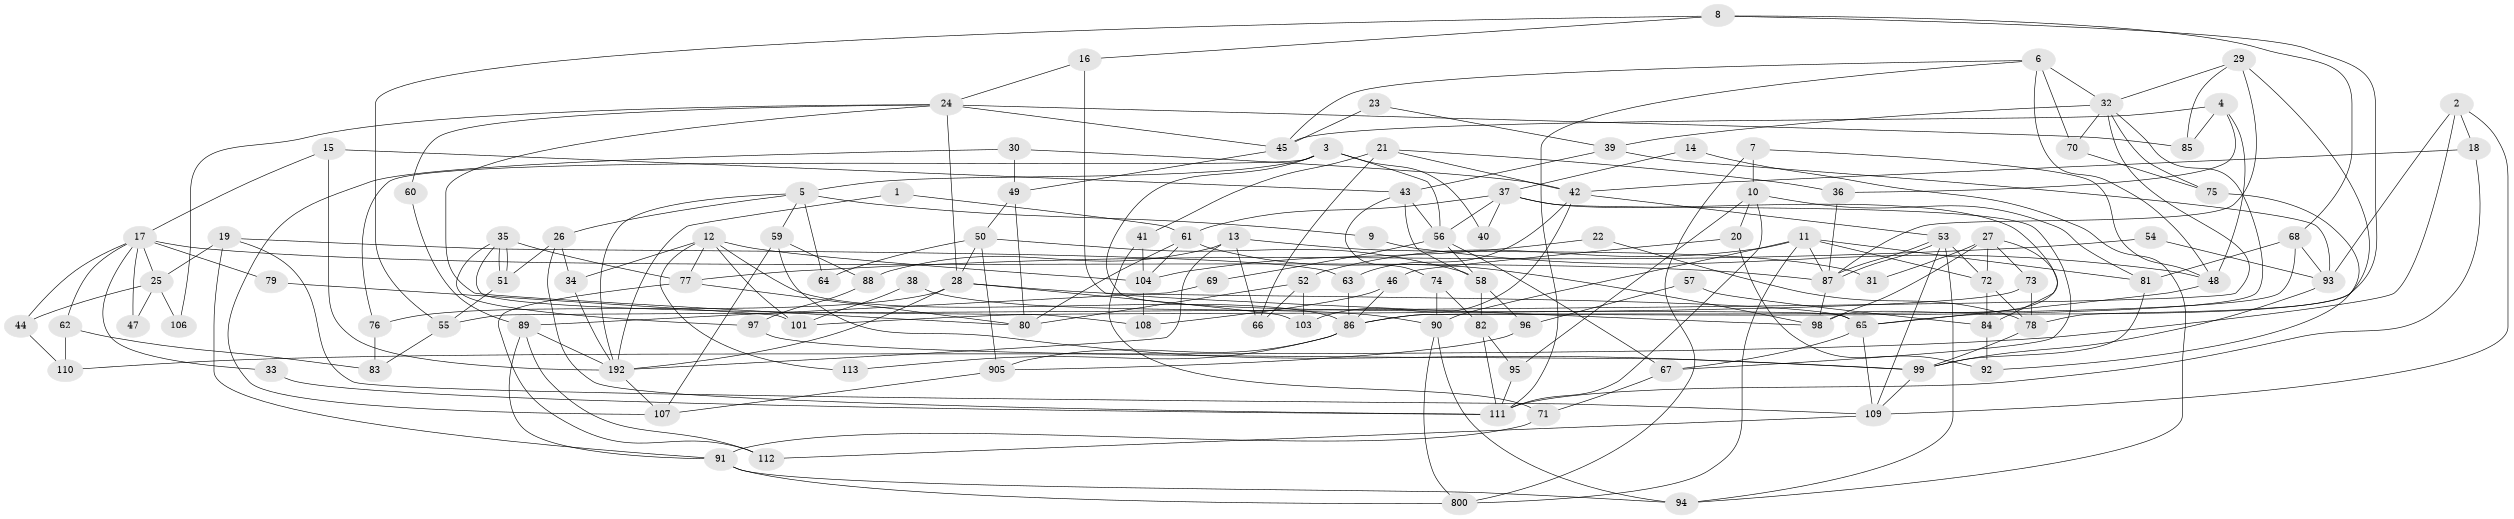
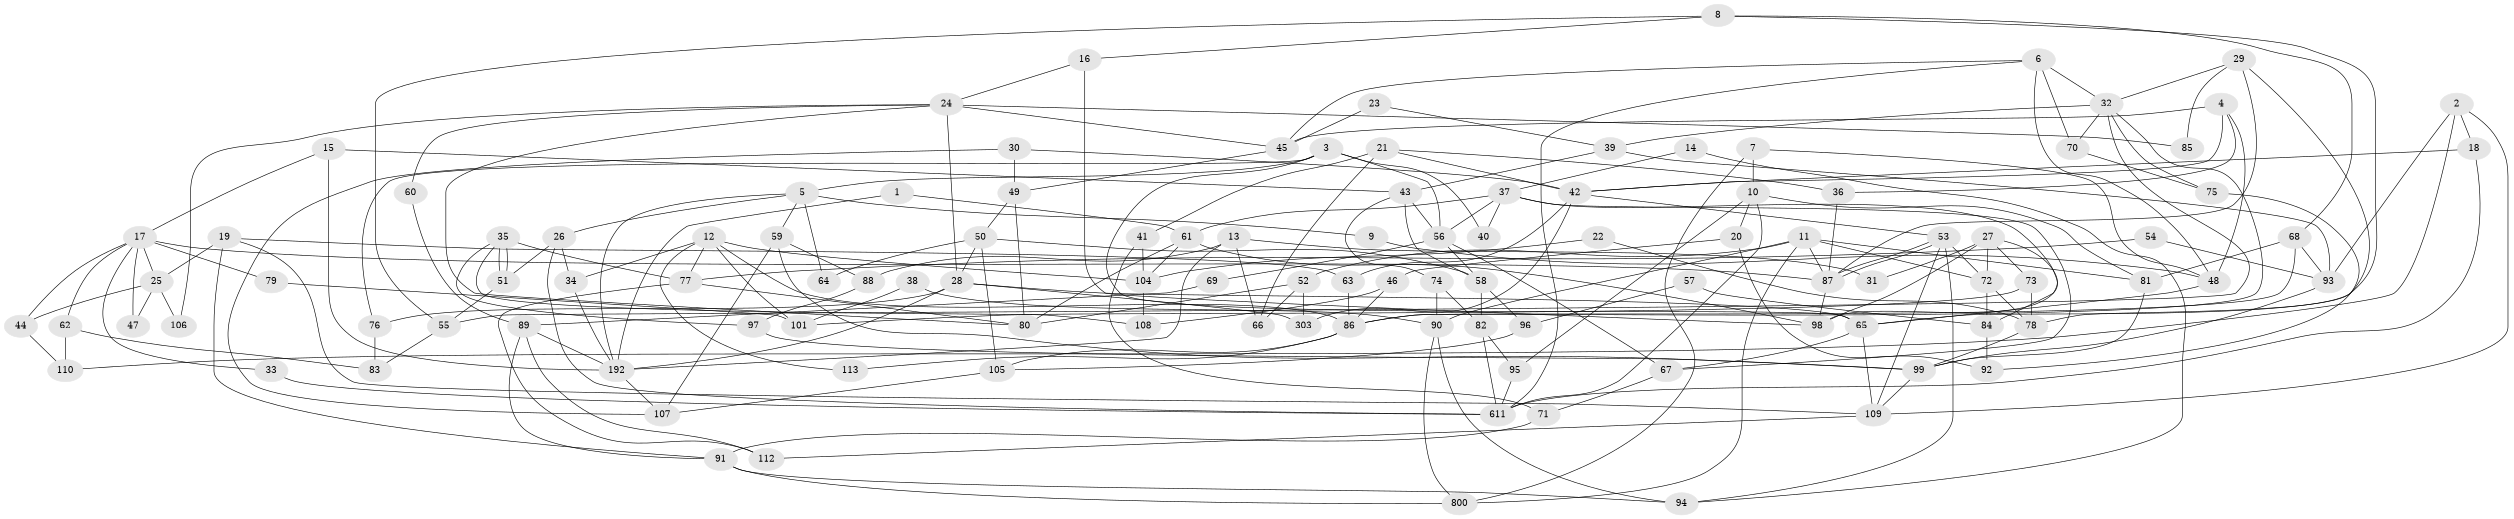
edge "4" -- "85": now "4" -- "42"
node "103": label "103" -> "303"
node "905": label "905" -> "105"
node "111": label "111" -> "611"
